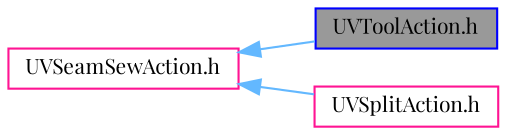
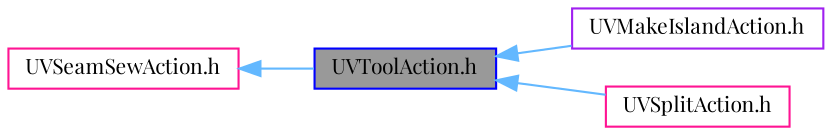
node "UVMakeIslandAction.h": added
edge "UVSplitAction.h" -> "UVSeamSewAction.h": now "UVSplitAction.h" -> "UVToolAction.h"
